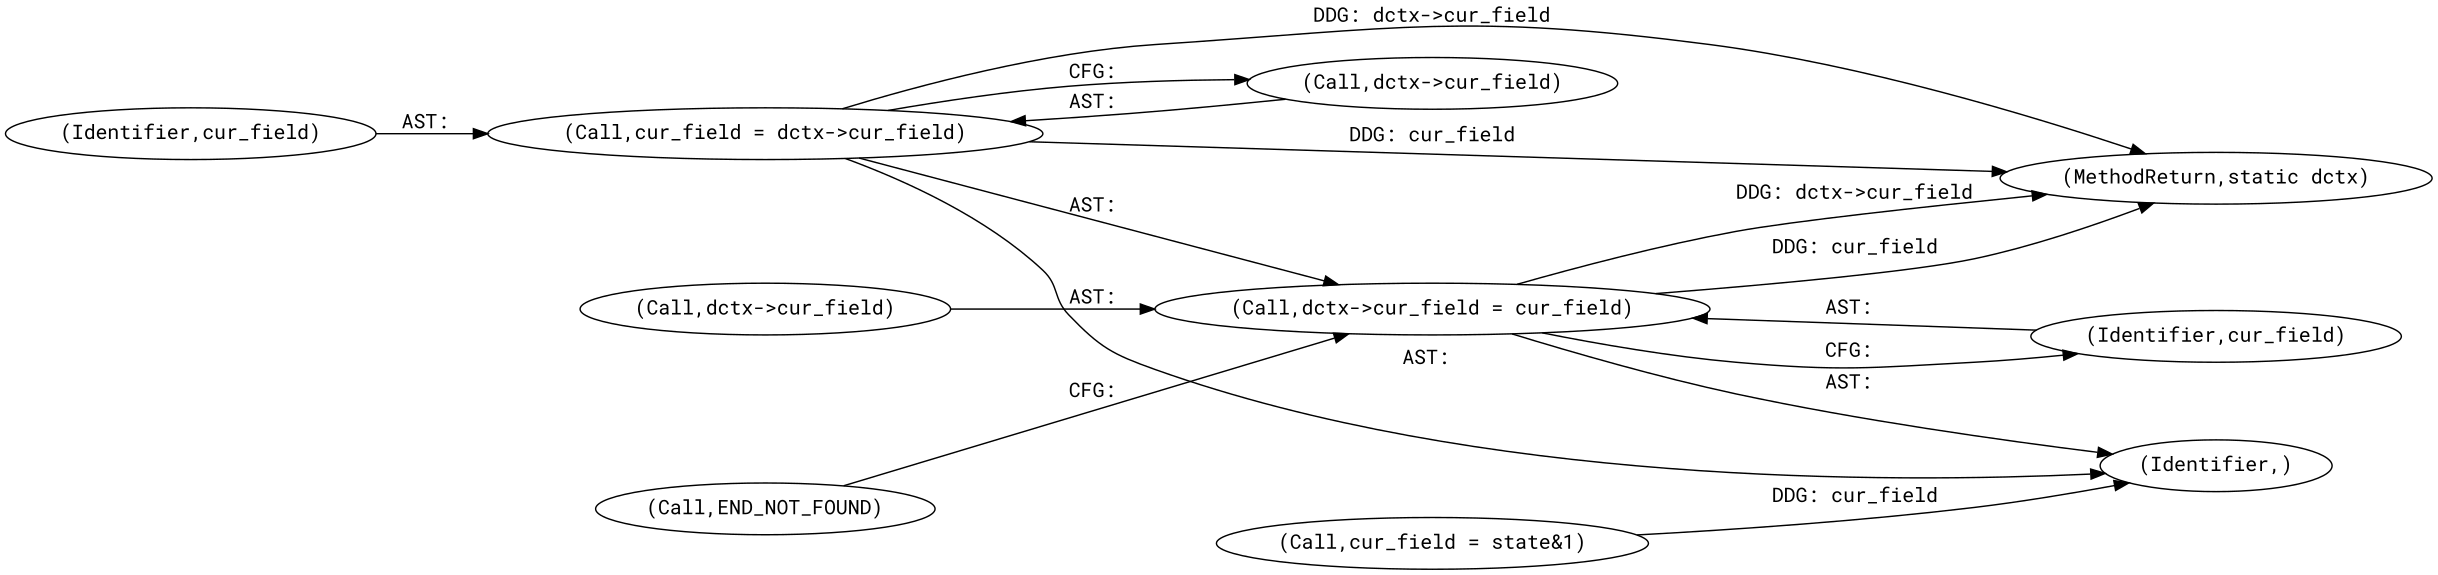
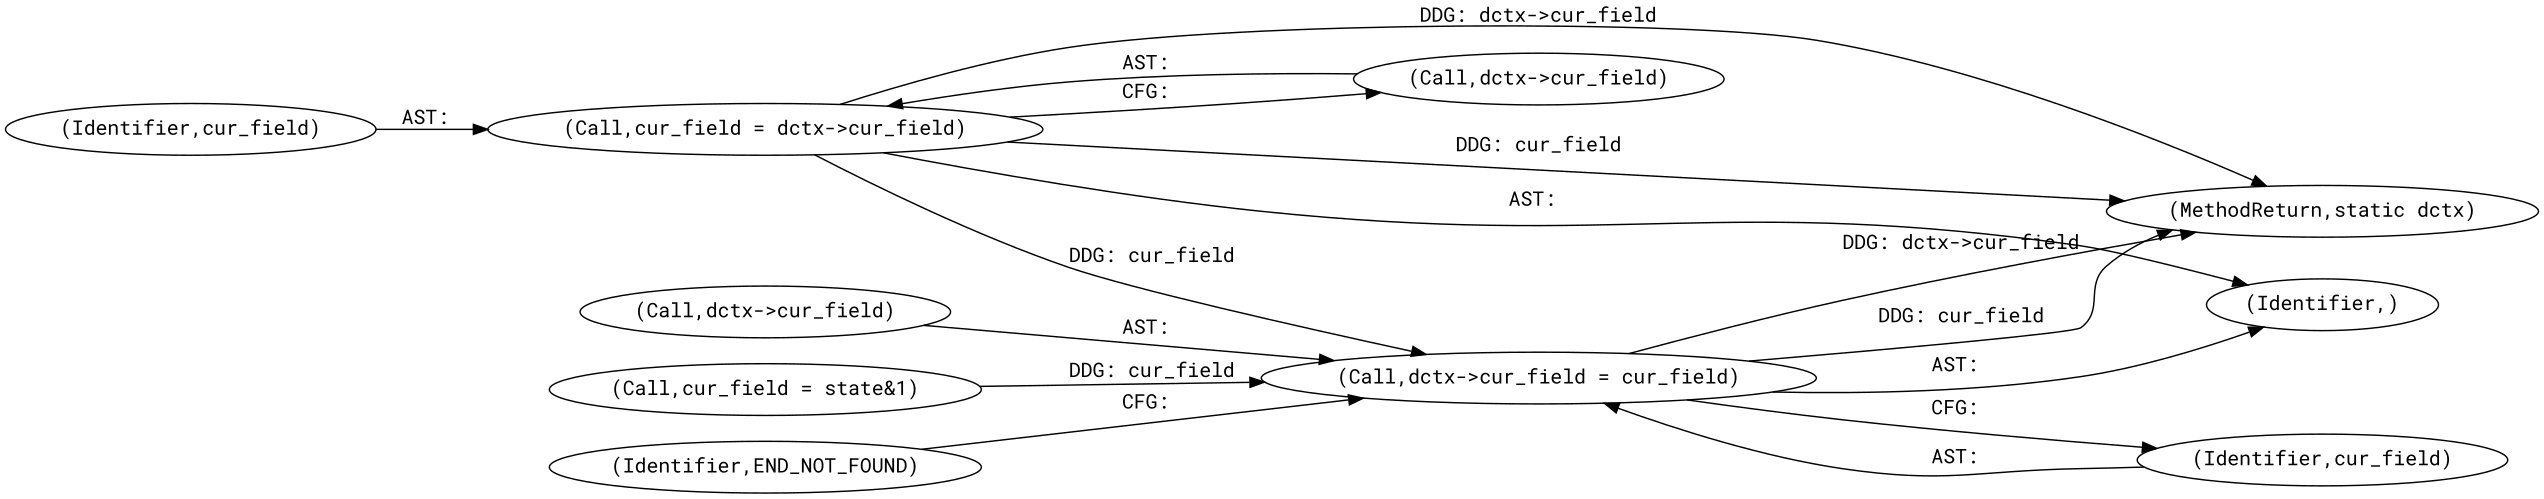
edge "(Call,cur_field = dctx->cur_field)" -> "(Call,dctx->cur_field = cur_field)": label "AST: " -> "DDG: cur_field"
node "(Call,END_NOT_FOUND)": label "(Call,END_NOT_FOUND)" -> "(Identifier,END_NOT_FOUND)"
edge "(Call,cur_field = state&1)" -> "(Identifier,)": now "(Call,cur_field = state&1)" -> "(Call,dctx->cur_field = cur_field)"
